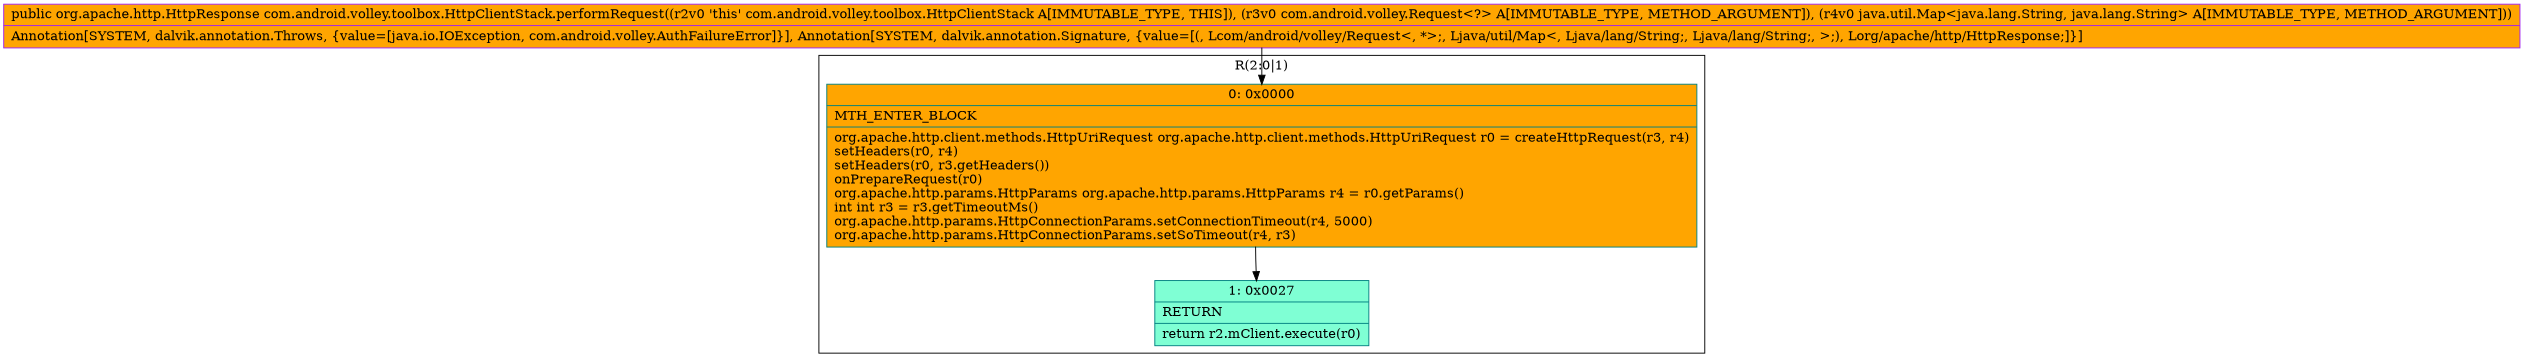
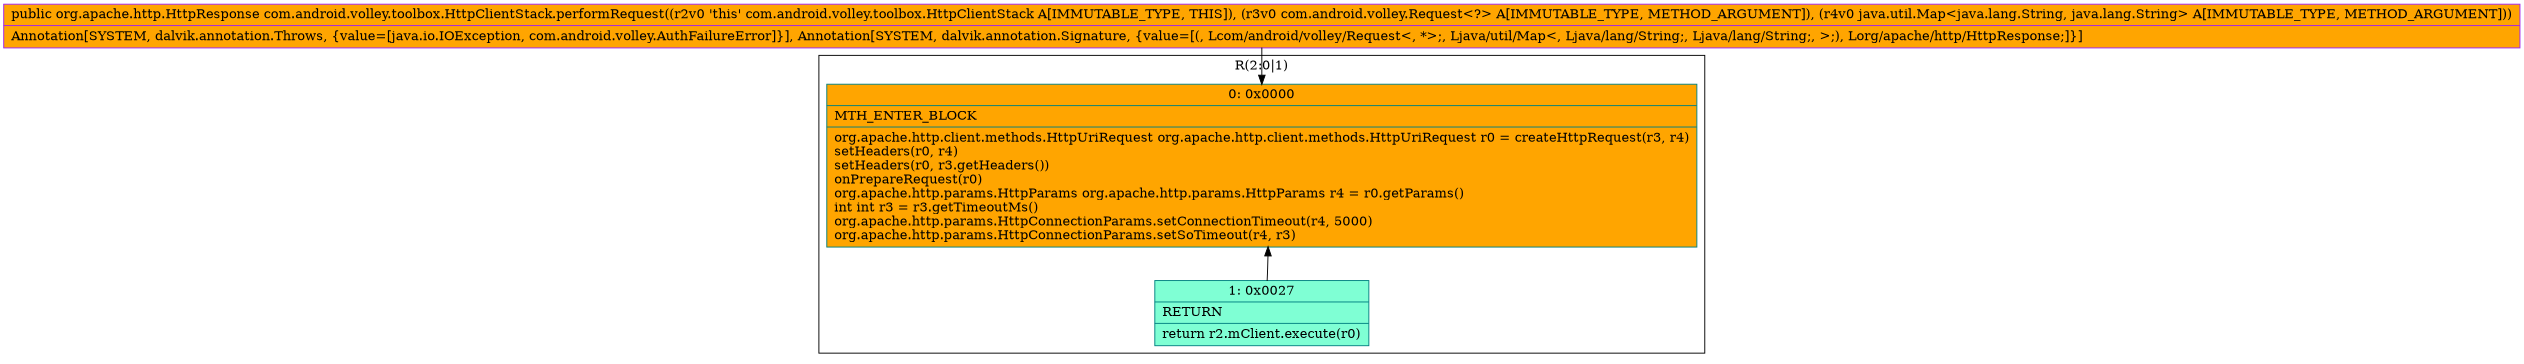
edge "0: 0x0000" -> "1: 0x0027": reversed
